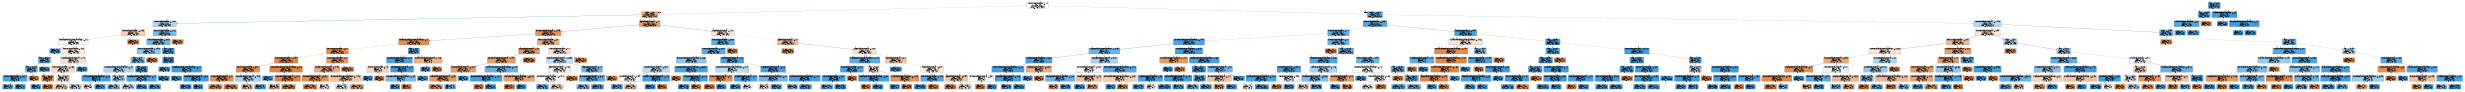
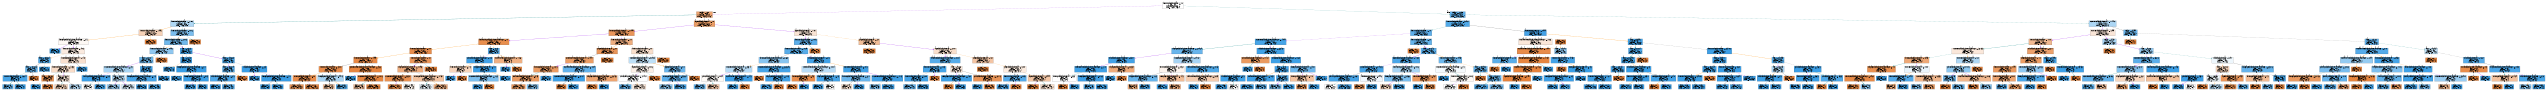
edge "date <= 231.5 gini = 0.094 samples = 827 value = [41, 786]" -> "date <= 240.685 gini = 0.147 samples = 502 value = [40, 462]": added
edge "date <= 119.292 gini = 0.418 samples = 151 value = [45, 106]" -> "gini = 0.0 samples = 39 value = [39, 0]": reversed
node "gini = 0.0 samples = 892 value = [892, 0]": fillcolor #399de5f3 -> #e58139ff
node "gini = 0.014 samples = 2204 value = [16, 2188]": fillcolor #e58139d4 -> #399de5fd
